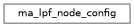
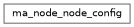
node "ma_lpf_node_config": label "ma_lpf_node_config" -> "ma_node_node_config"
